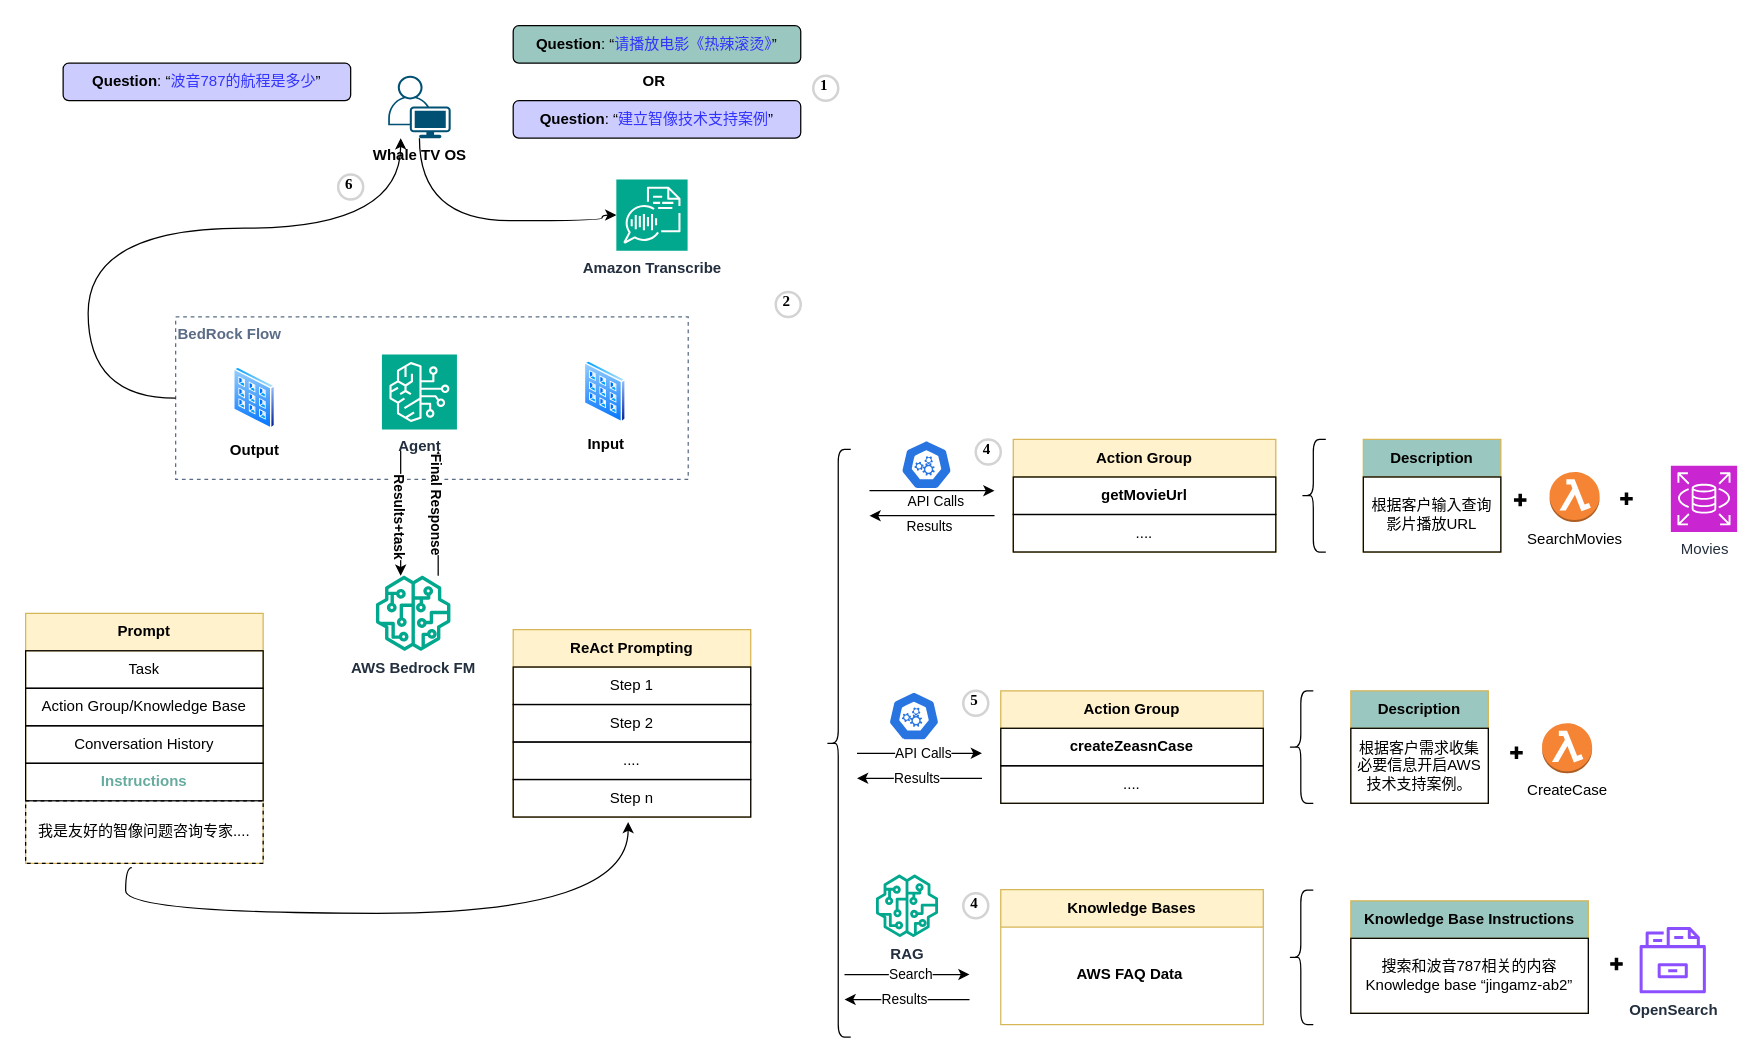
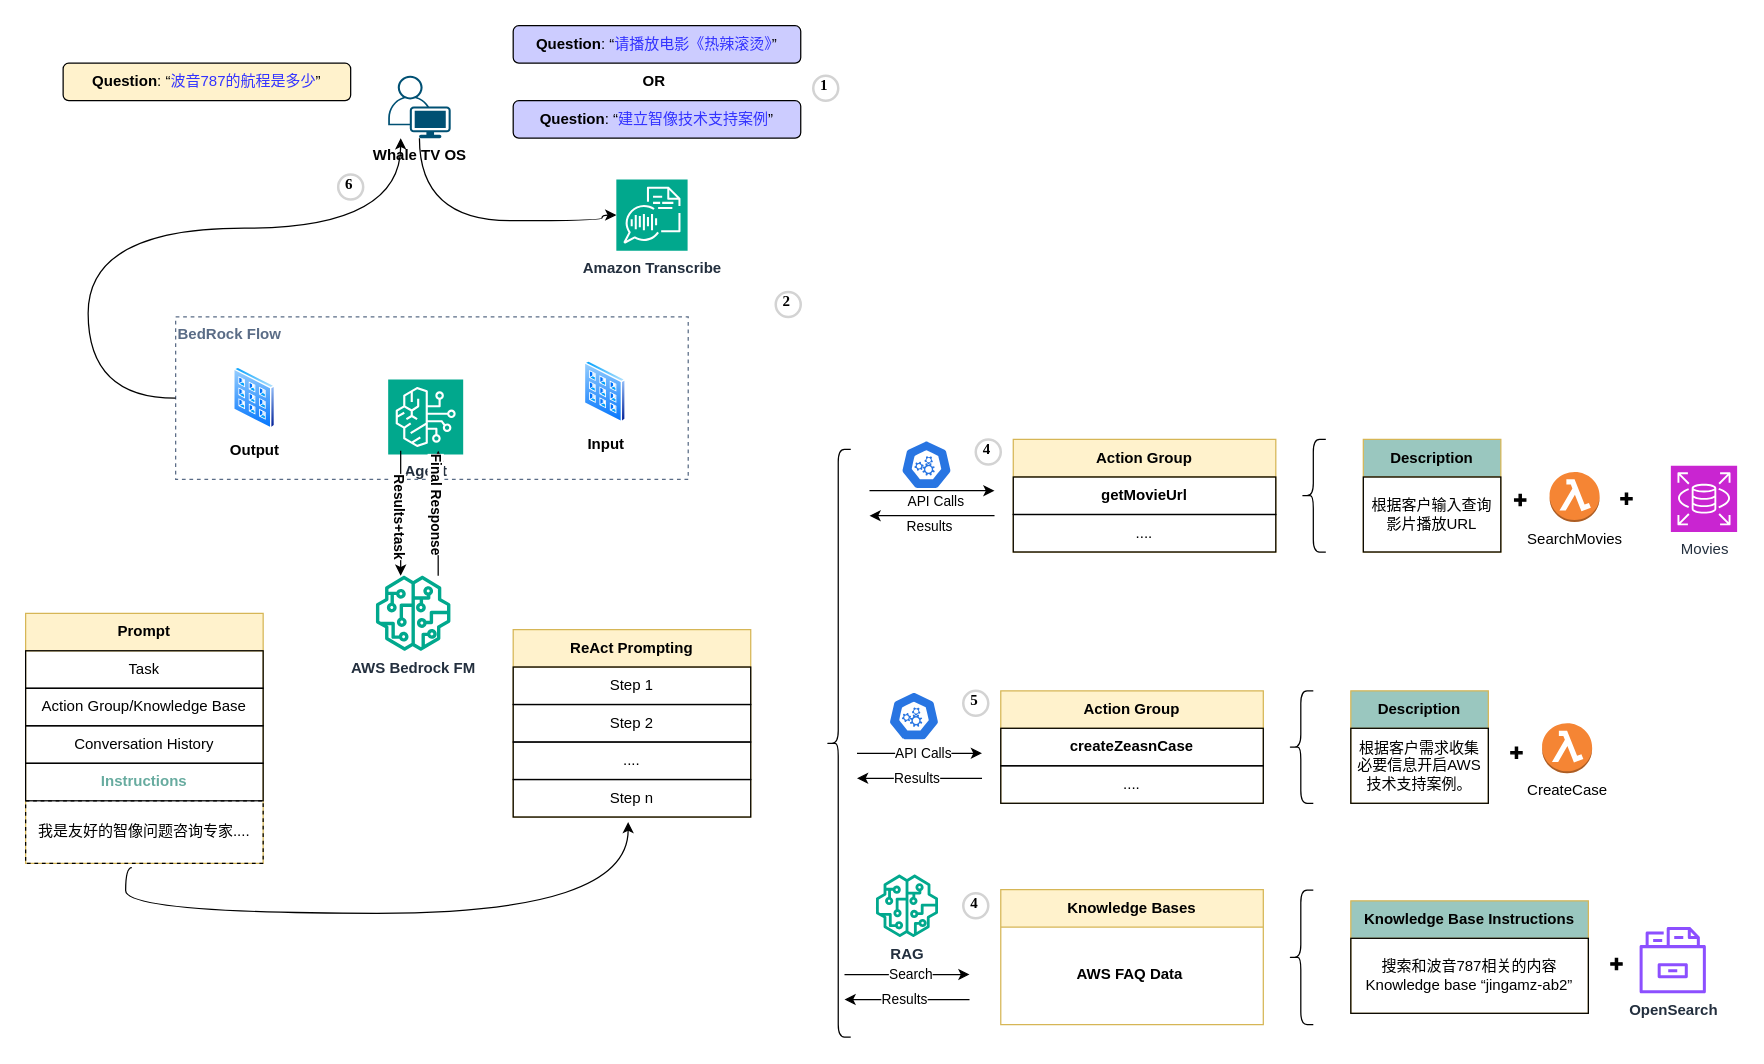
node "Question: “请播放电影《热辣滚烫》”": fillcolor #9ac7bf -> #ccccff
node "Question: “波音787的航程是多少”": fillcolor #ccccff -> #fff2cc
node "Agent": moved (419, 392) -> (426, 417)
